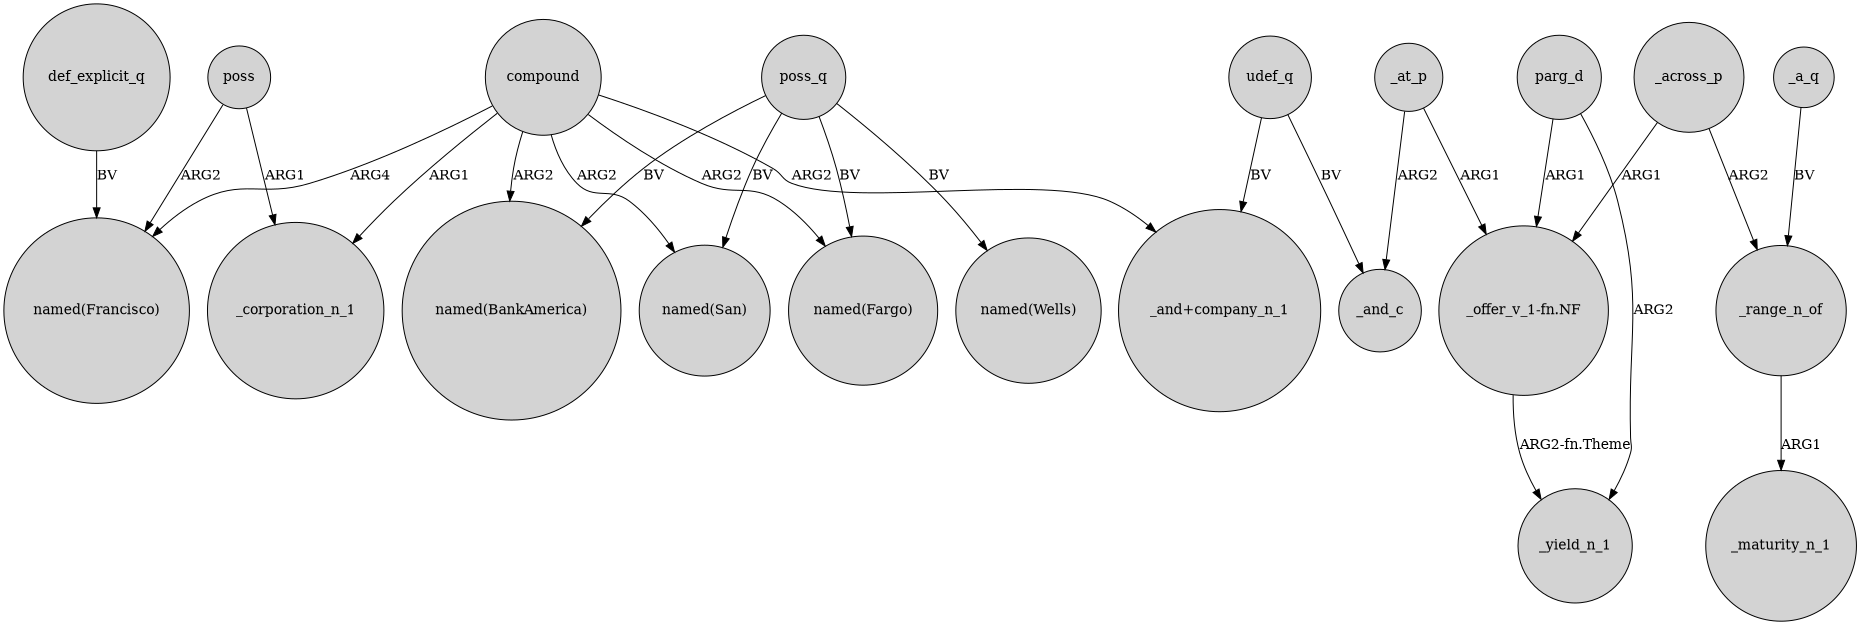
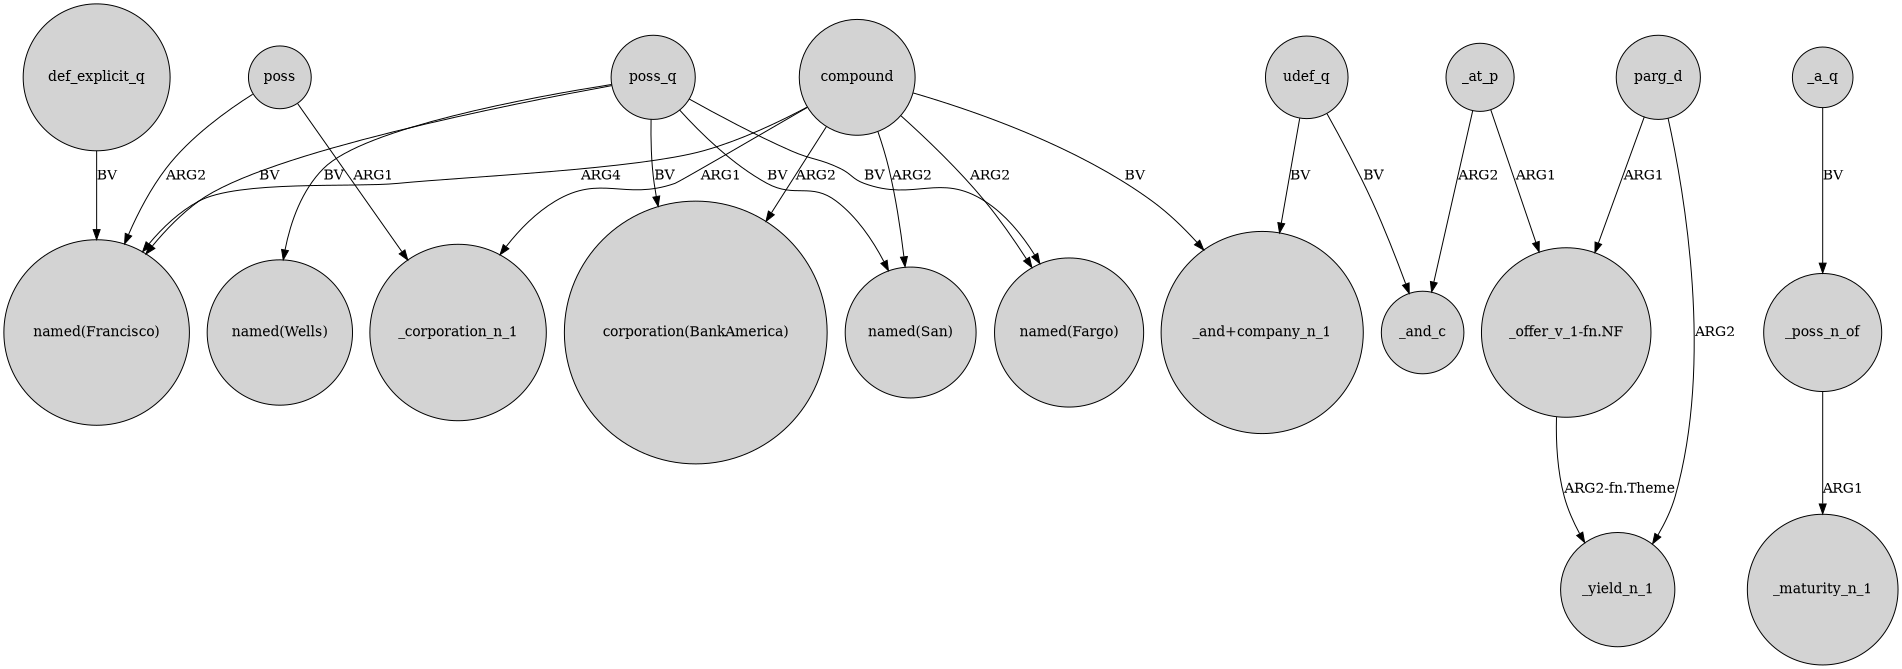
node "_across_p": removed
edge "poss_q" -> "named(Francisco)": added, label "BV"
edge "compound" -> "_and+company_n_1": label "ARG2" -> "BV"
node "named(BankAmerica)": label "named(BankAmerica)" -> "corporation(BankAmerica)"
node "_range_n_of": label "_range_n_of" -> "_poss_n_of"
